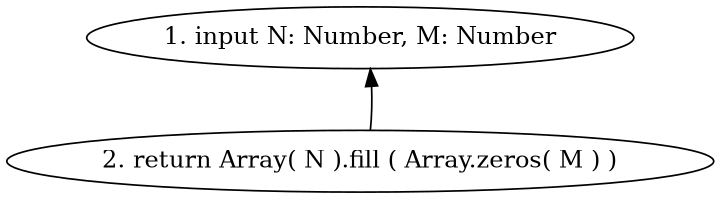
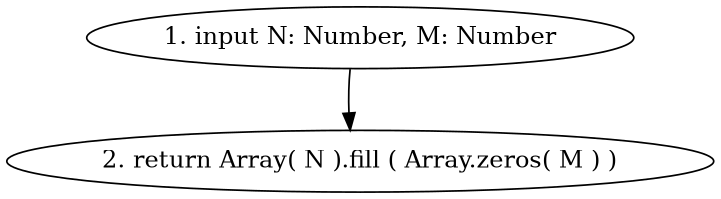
edge "2. return Array( N ).fill ( Array.zeros( M ) )" -> "1. input N: Number, M: Number": reversed
